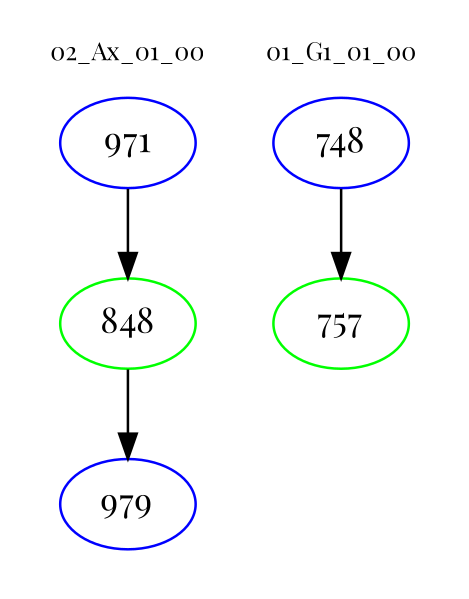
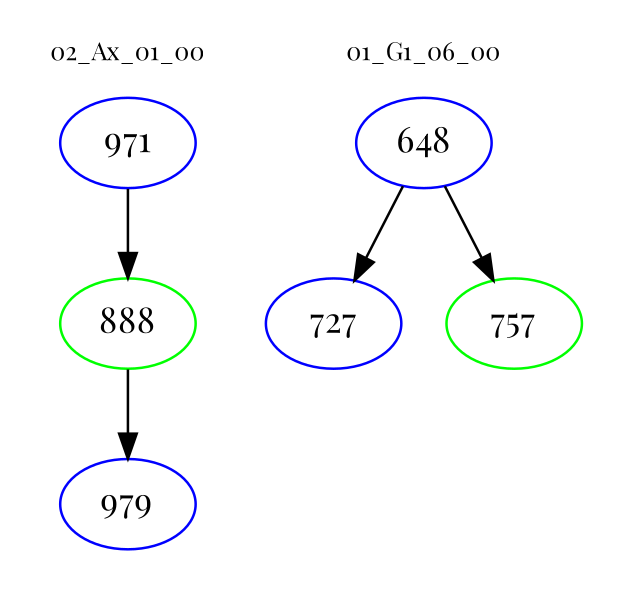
cluster "01_G1_01_00": label "01_G1_01_00" -> "01_G1_06_00"
node "748": label "748" -> "648"
node "848": label "848" -> "888"
node "727": added
